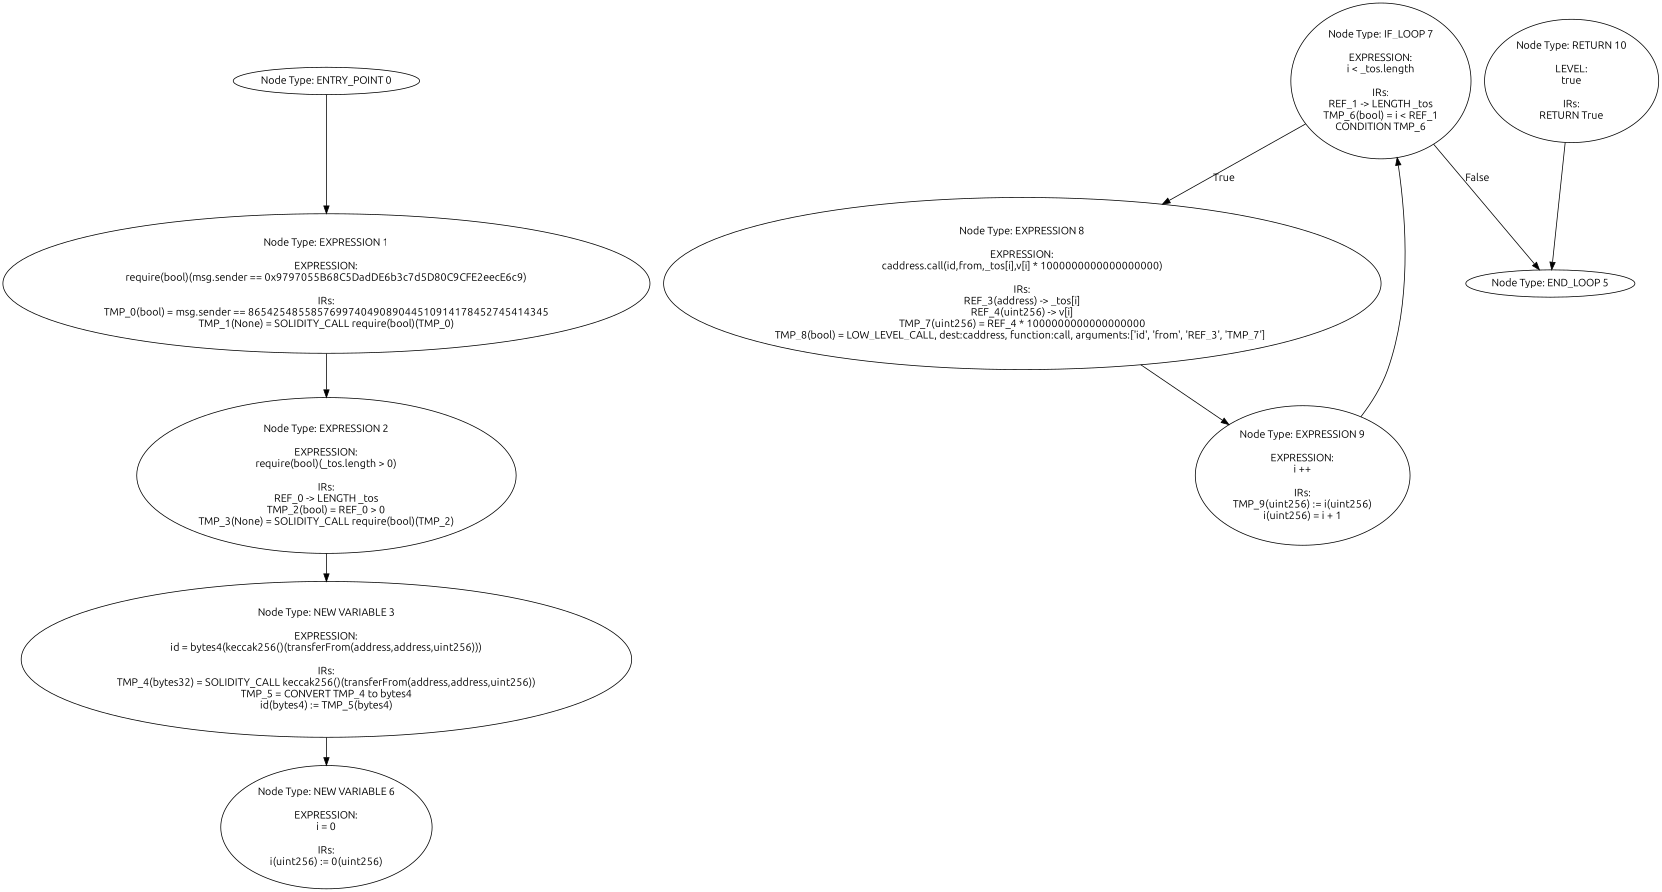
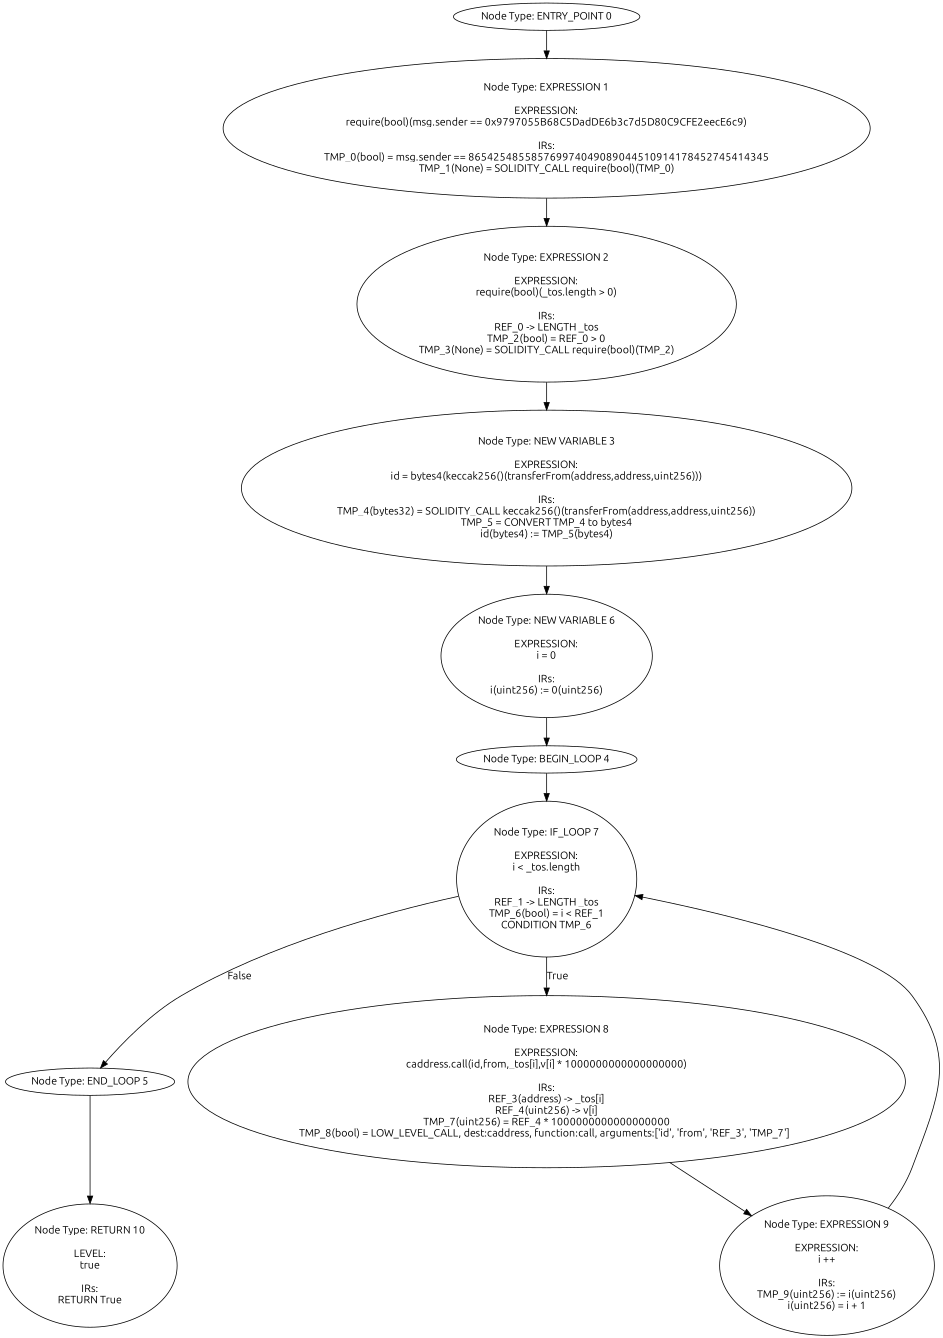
edge "Node Type: RETURN 10 LEVEL: true IRs: RETURN True" -> "Node Type: END_LOOP 5": reversed
node "Node Type: BEGIN_LOOP 4": added
